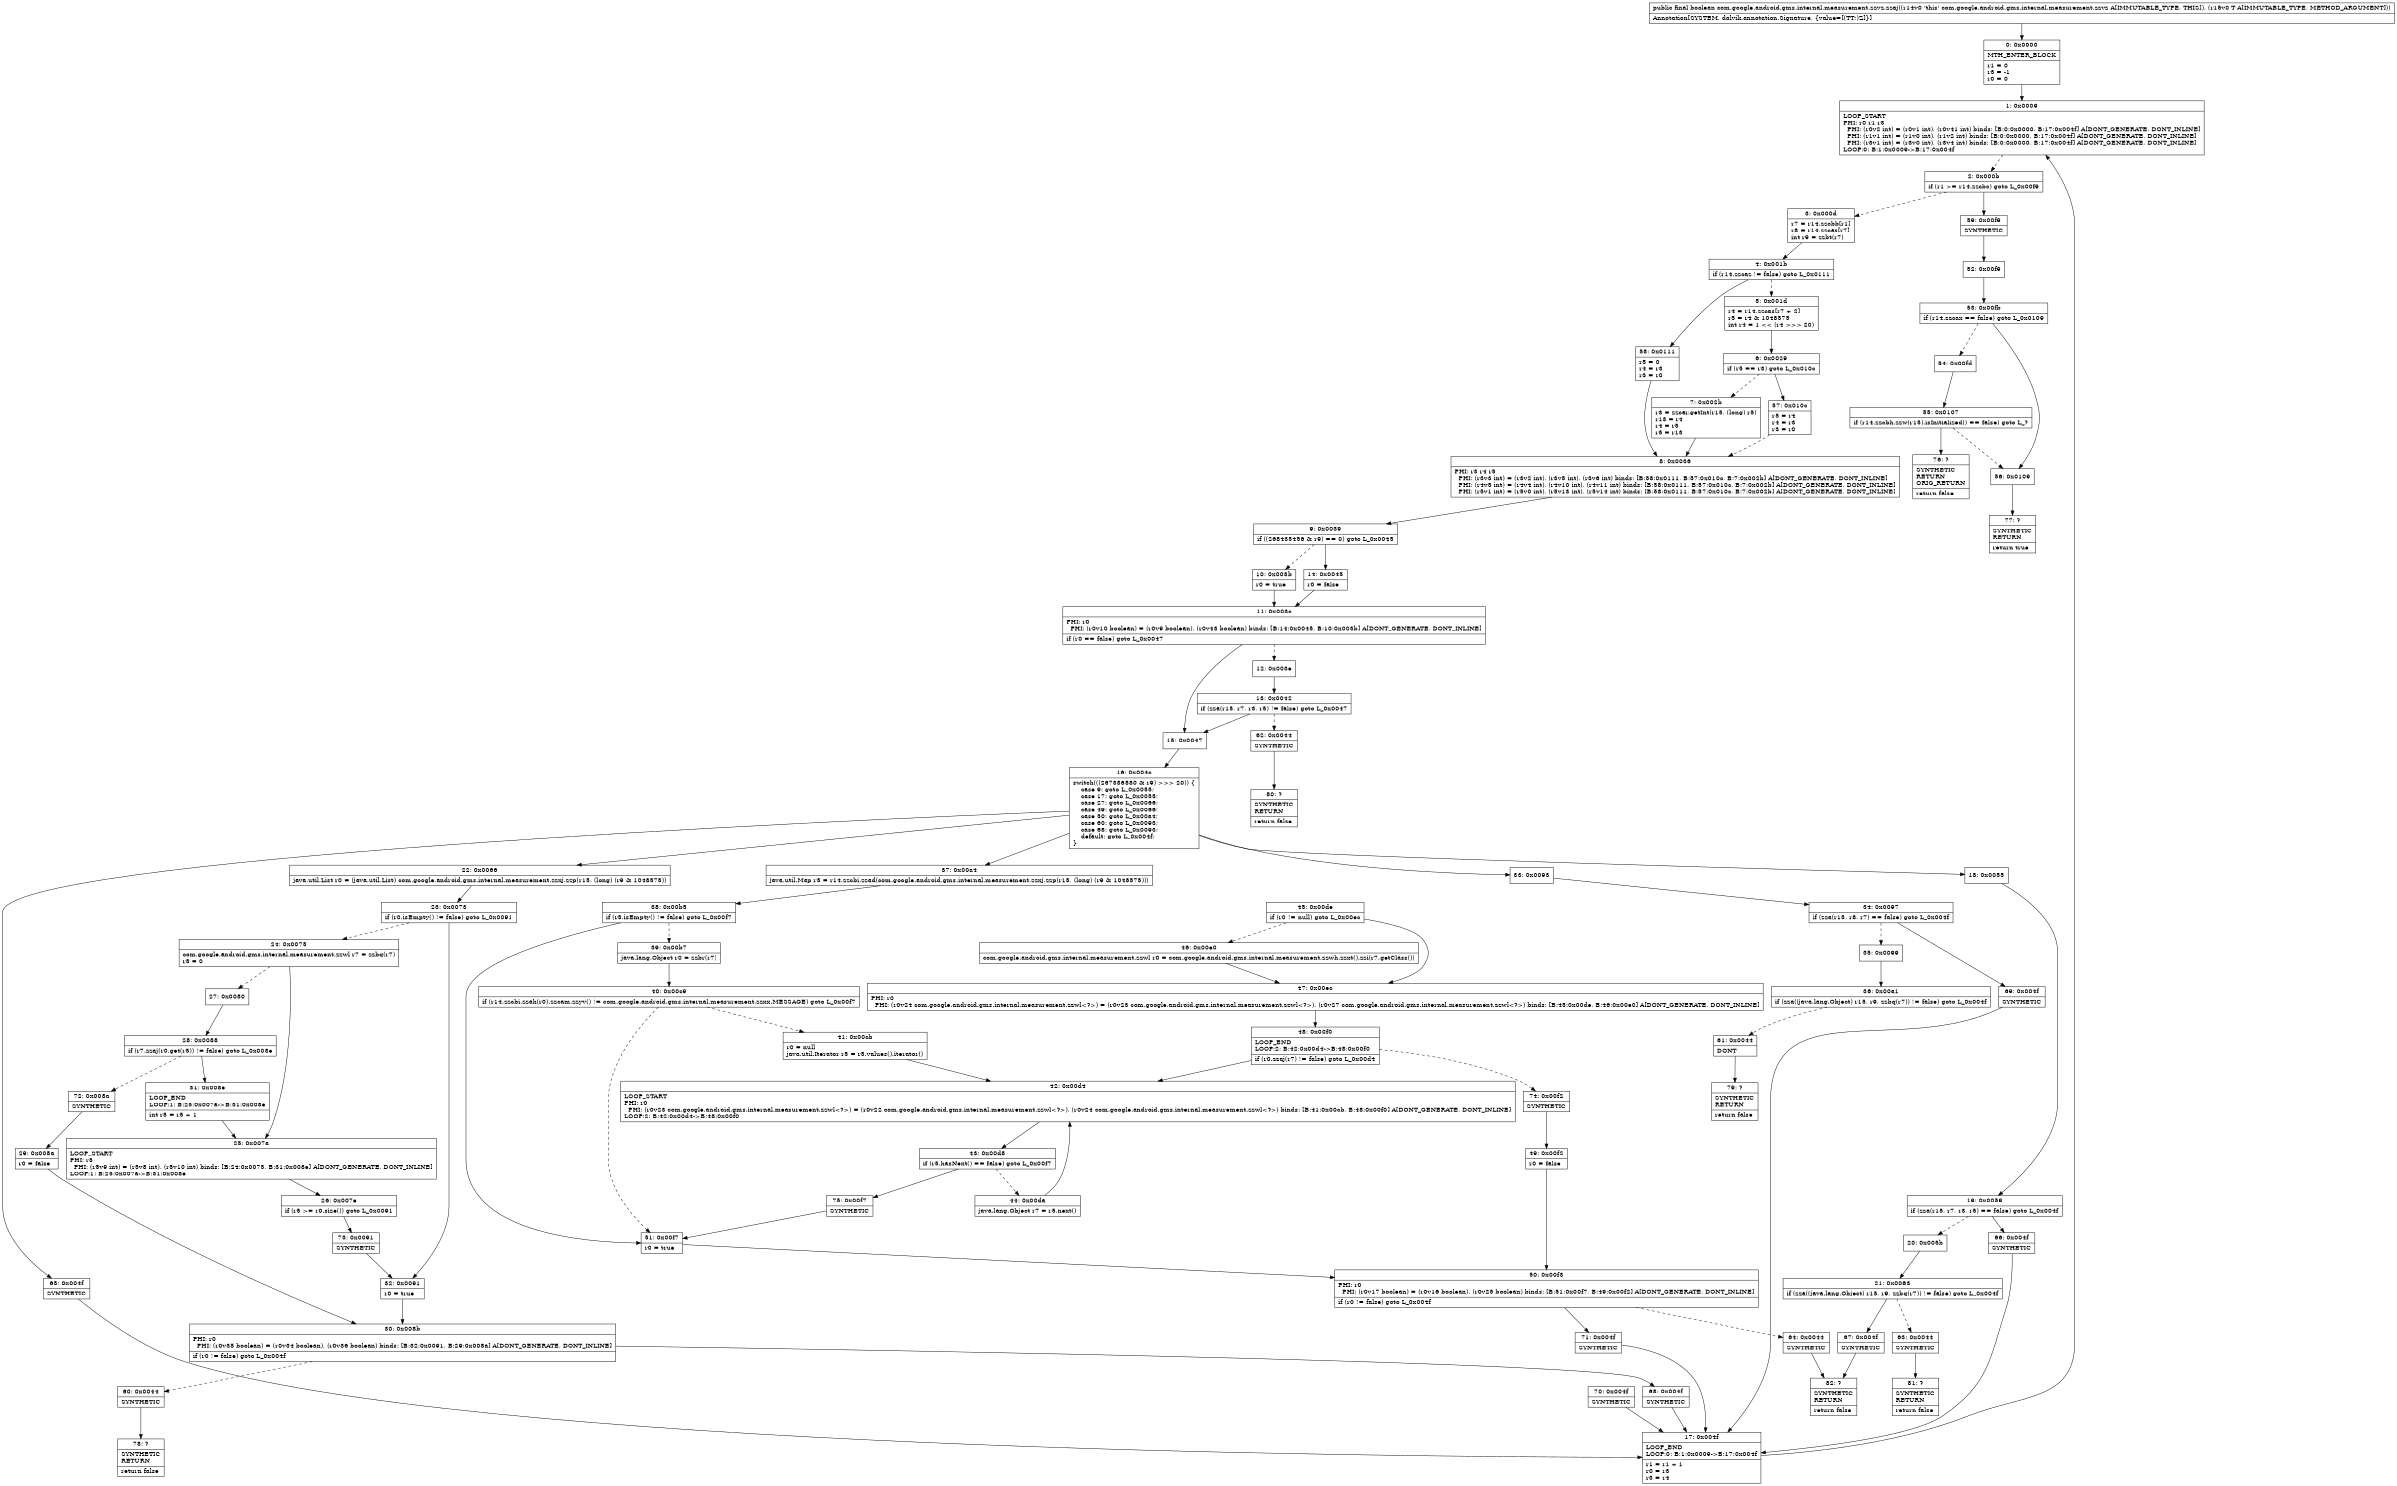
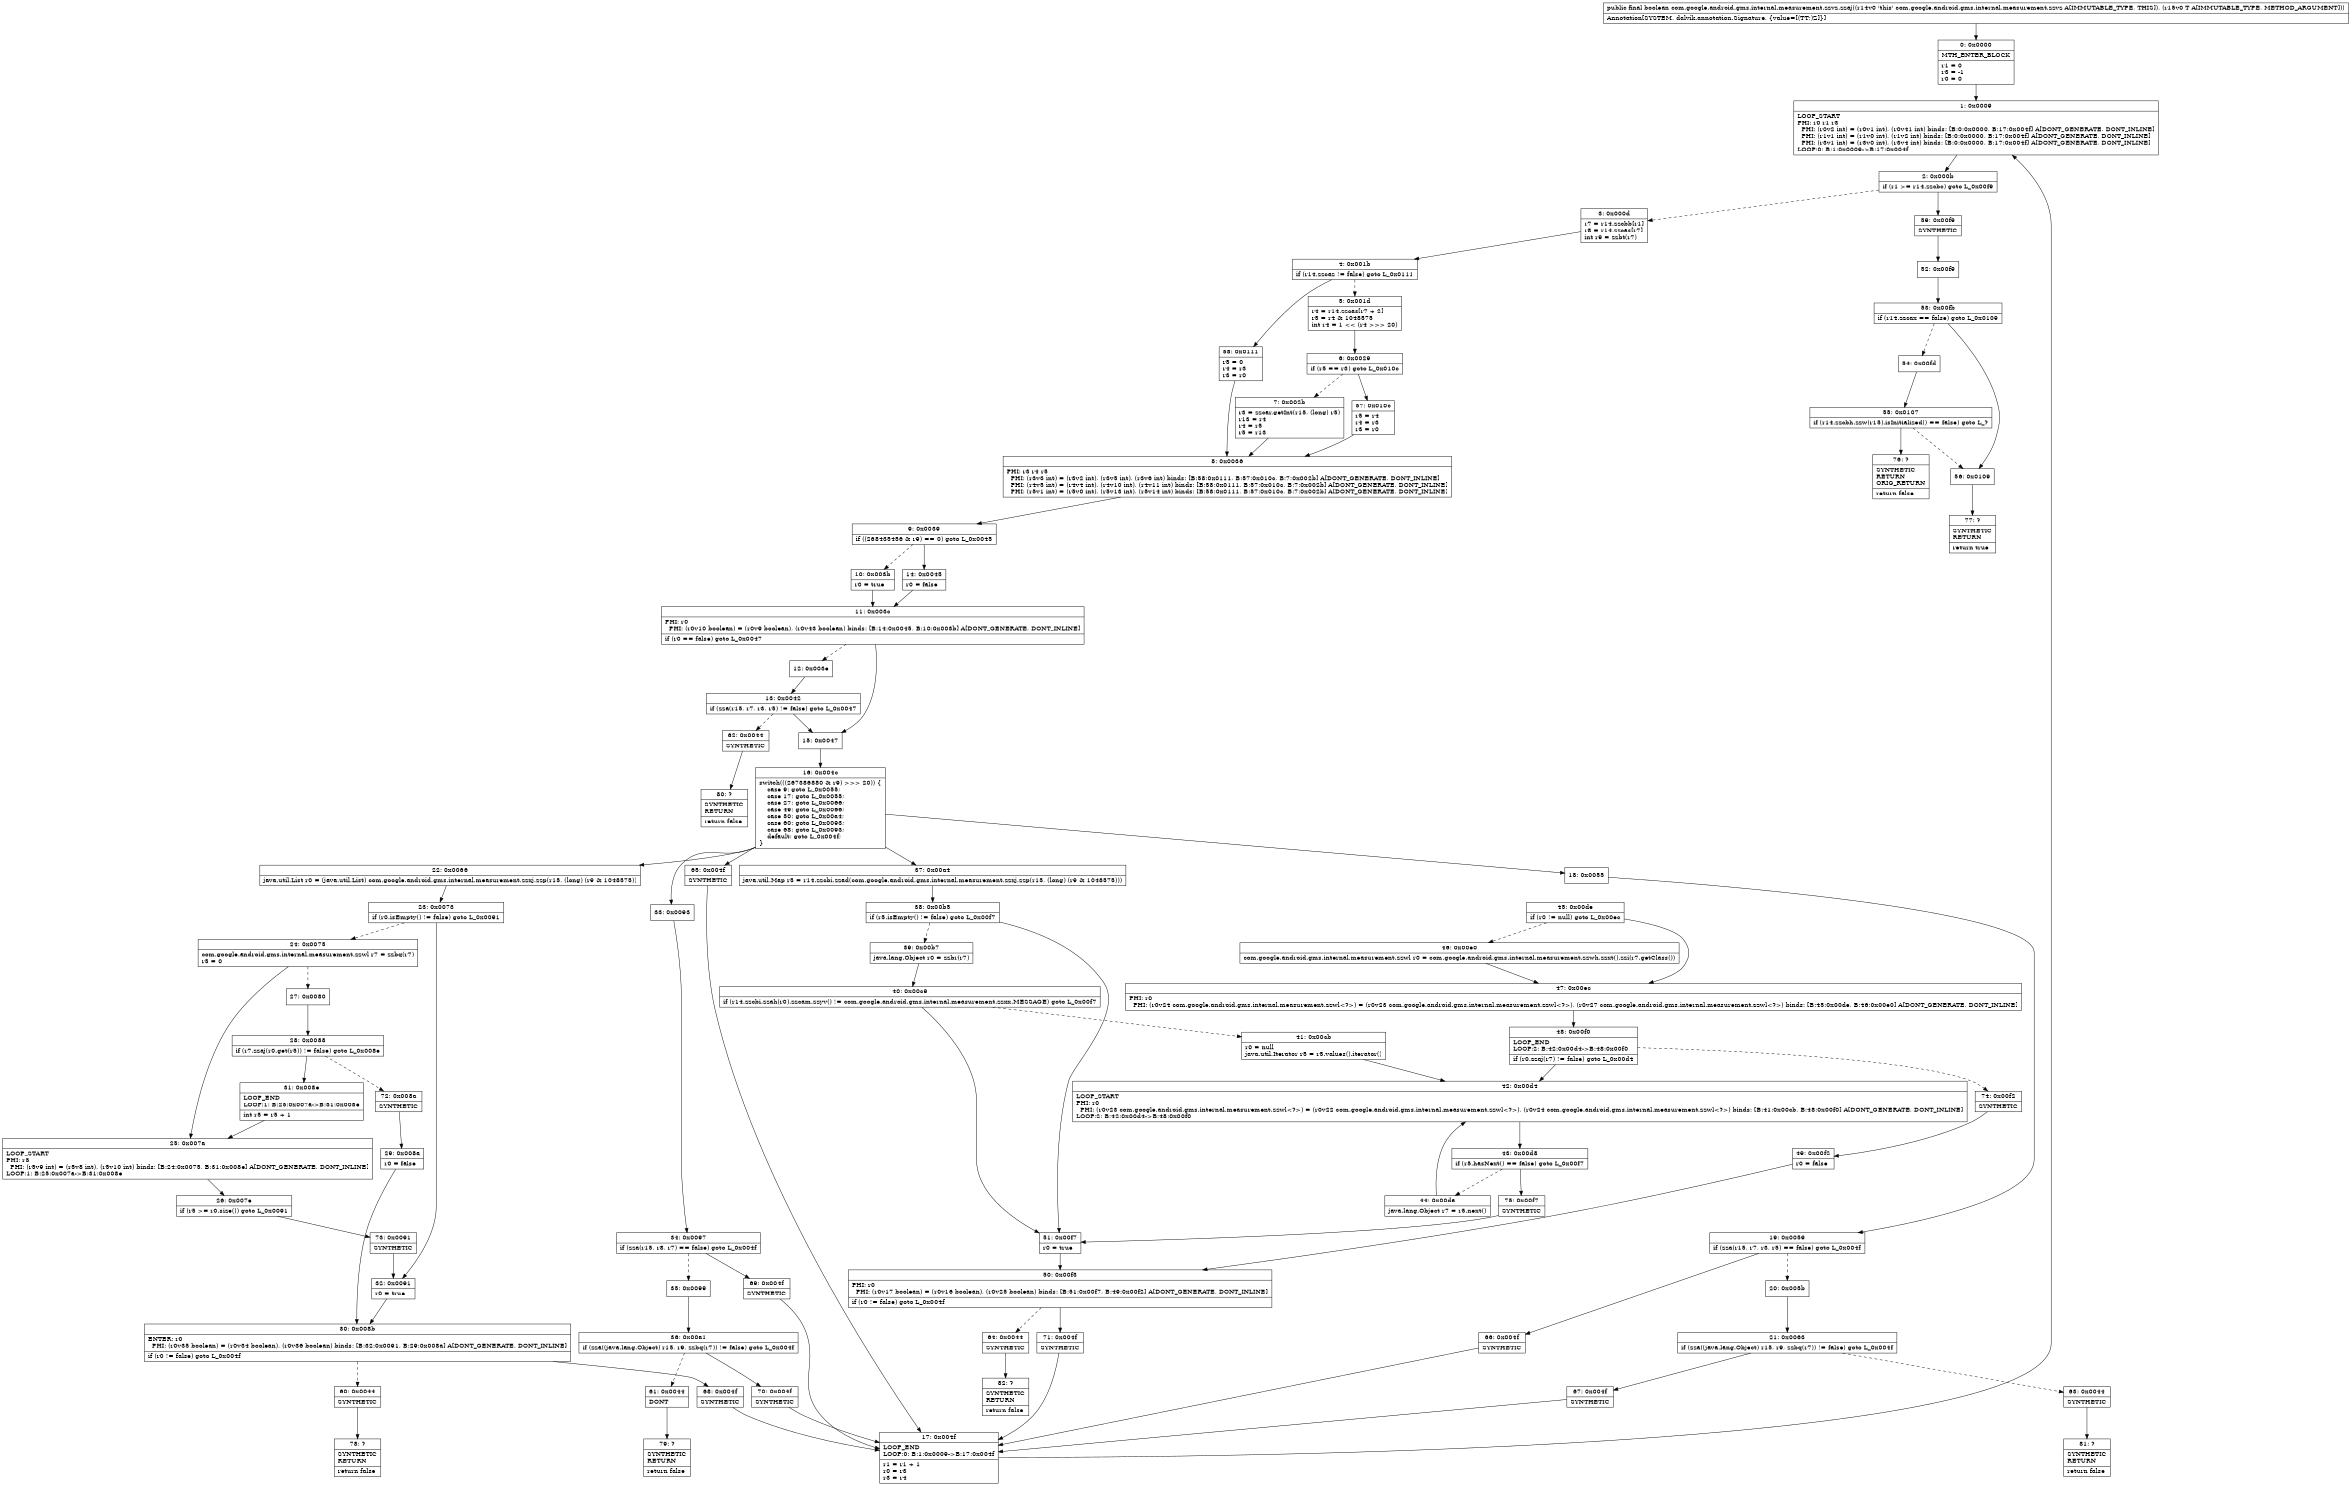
edge "1: 0x0009" -> "2: 0x000b": style dashed -> solid
edge "57: 0x010c" -> "8: 0x0036": style dashed -> solid
edge "40: 0x00c9" -> "51: 0x00f7": style dashed -> solid
node "30: 0x008b": text "PHI: r0" -> "ENTER: r0"
edge "67: 0x004f" -> "82: ?": now "67: 0x004f" -> "17: 0x004f"
edge "36: 0x00a1" -> "70: 0x004f": added
